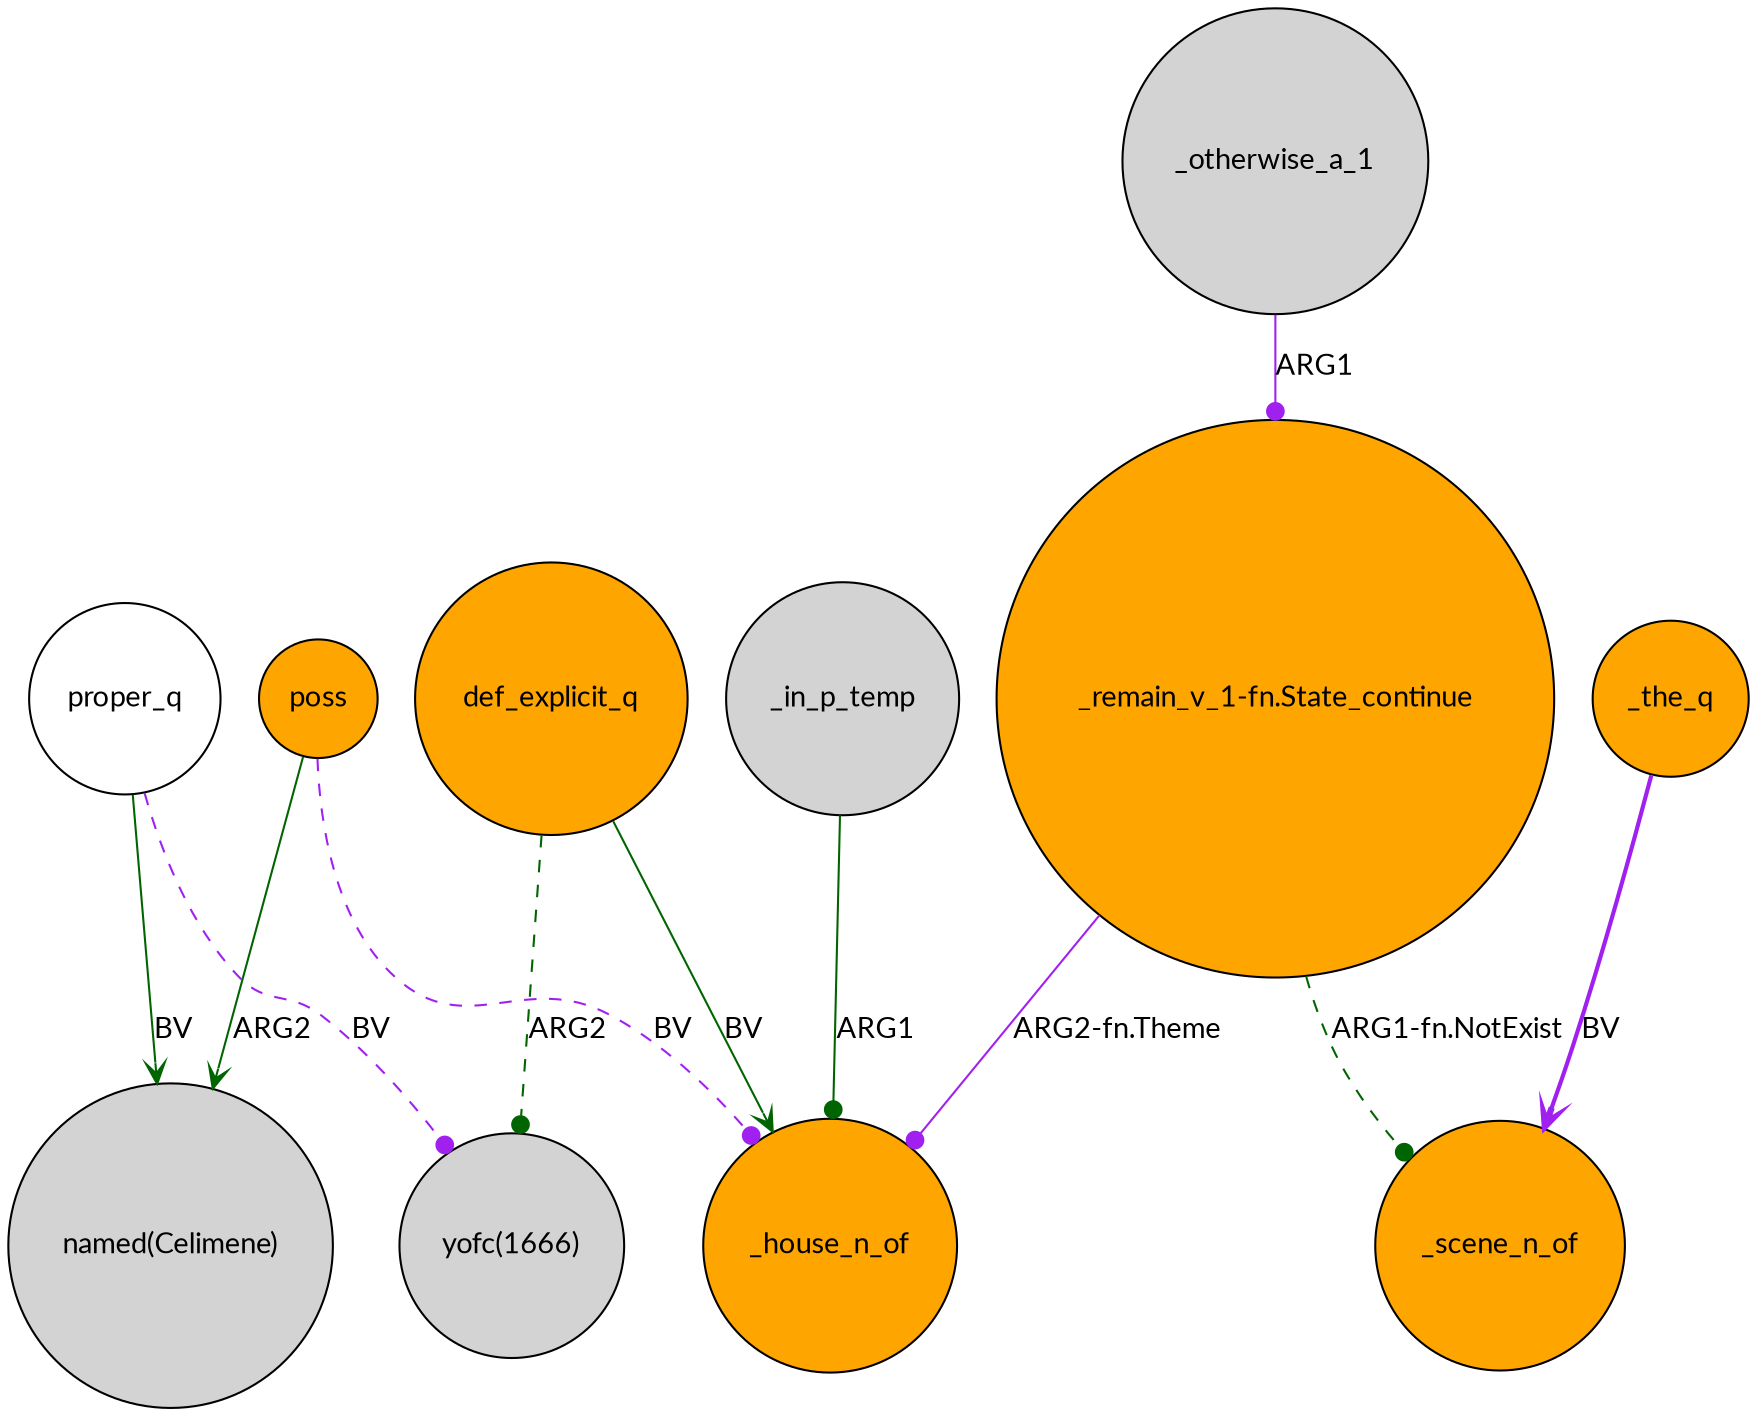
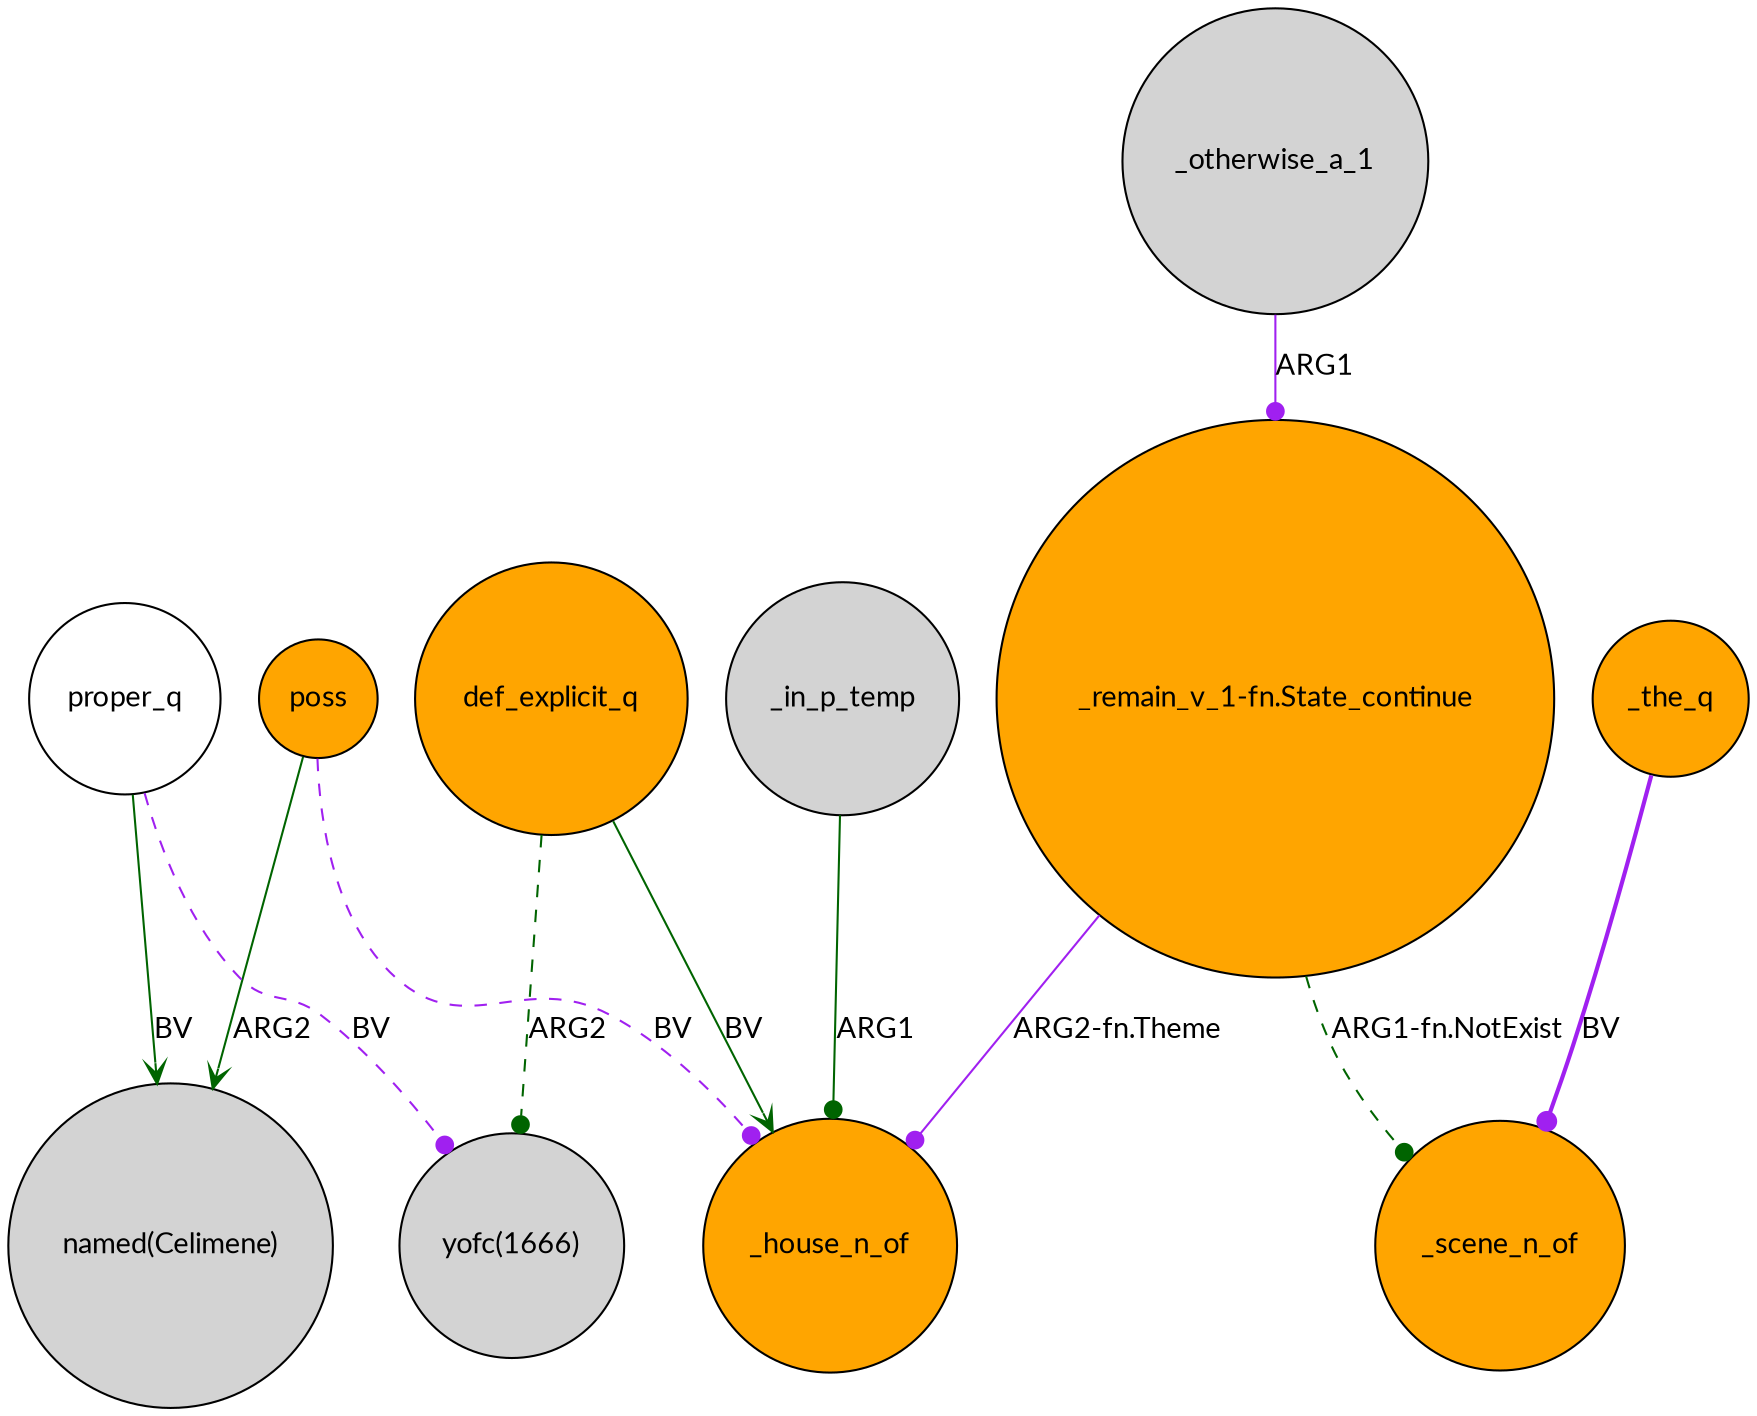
edge "_the_q" -> "_scene_n_of": arrowhead vee -> dot
